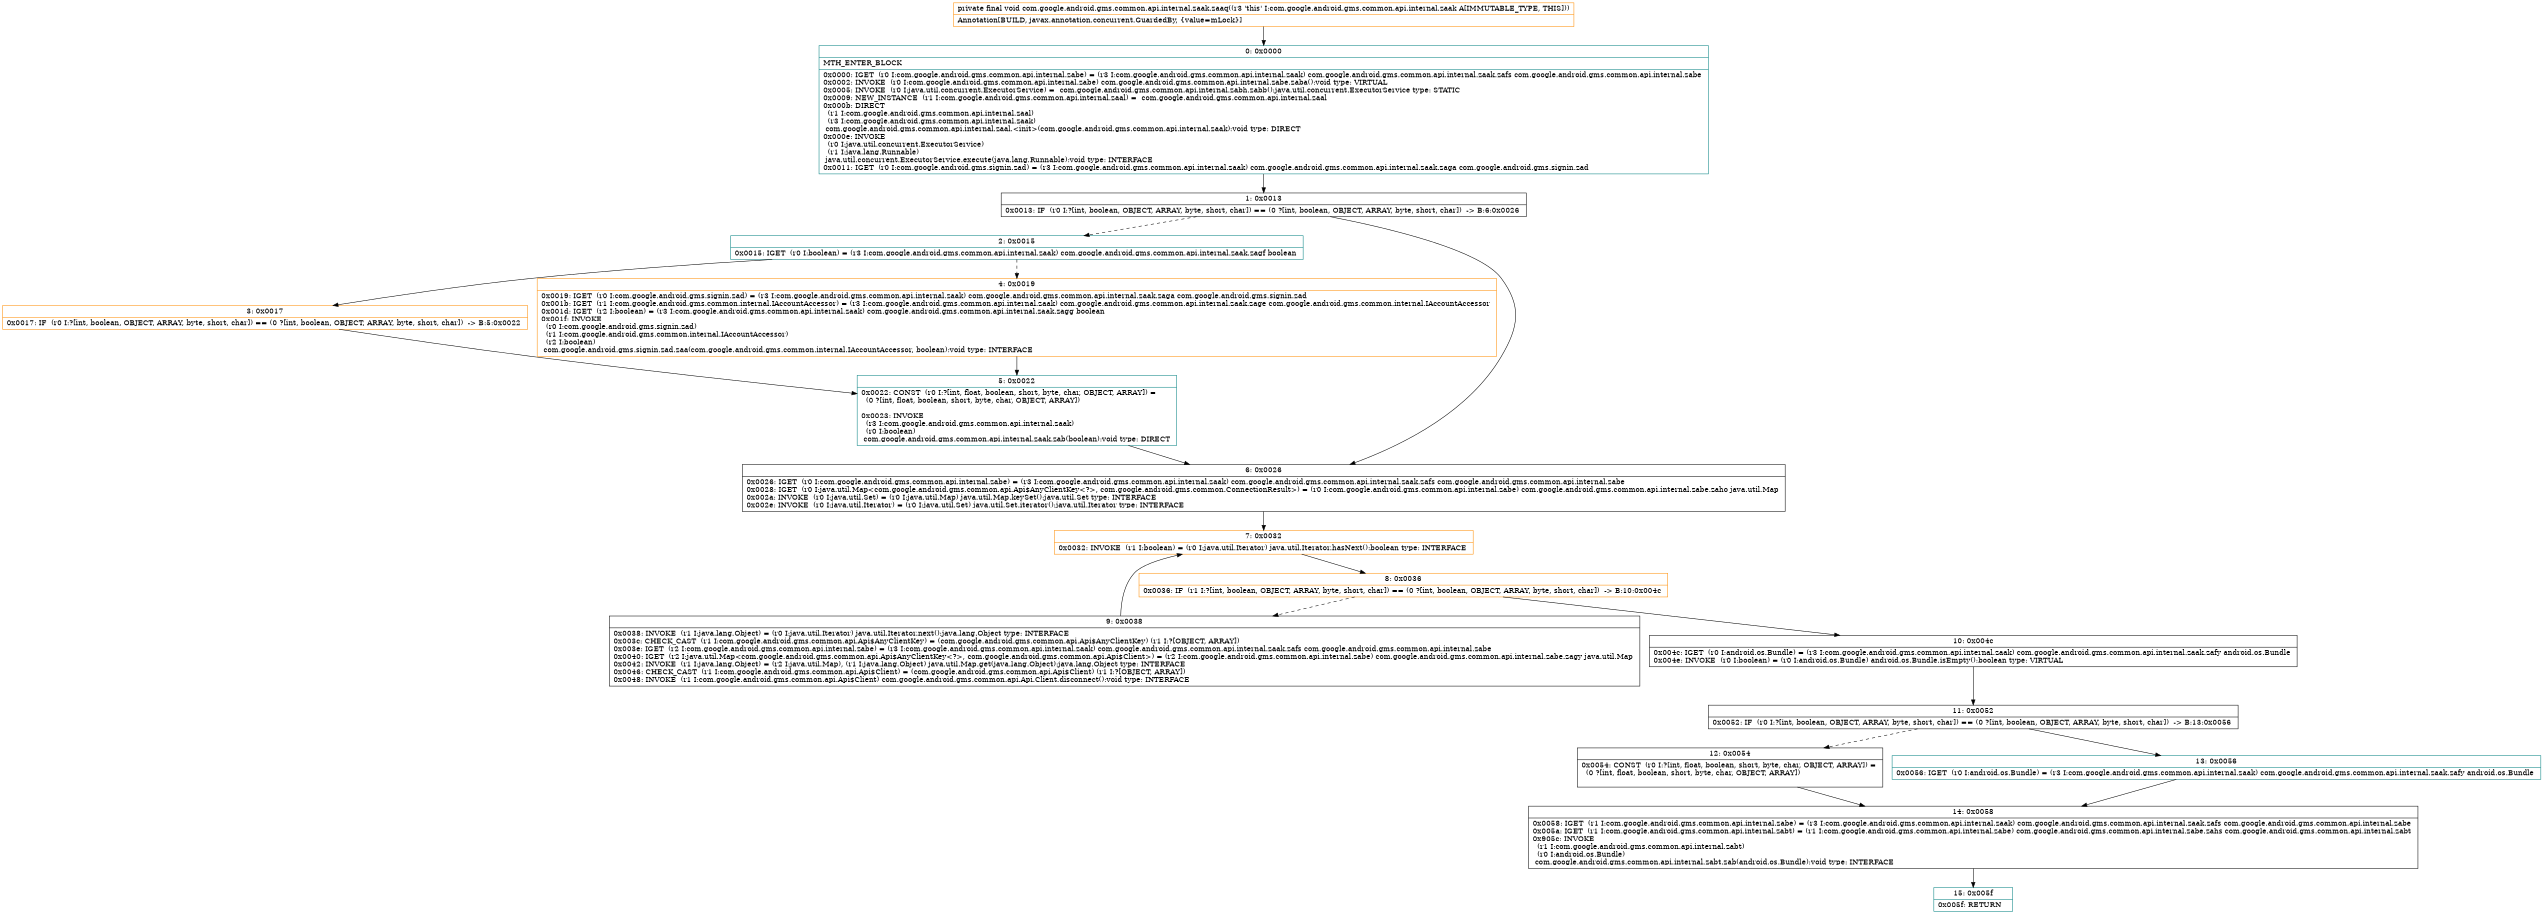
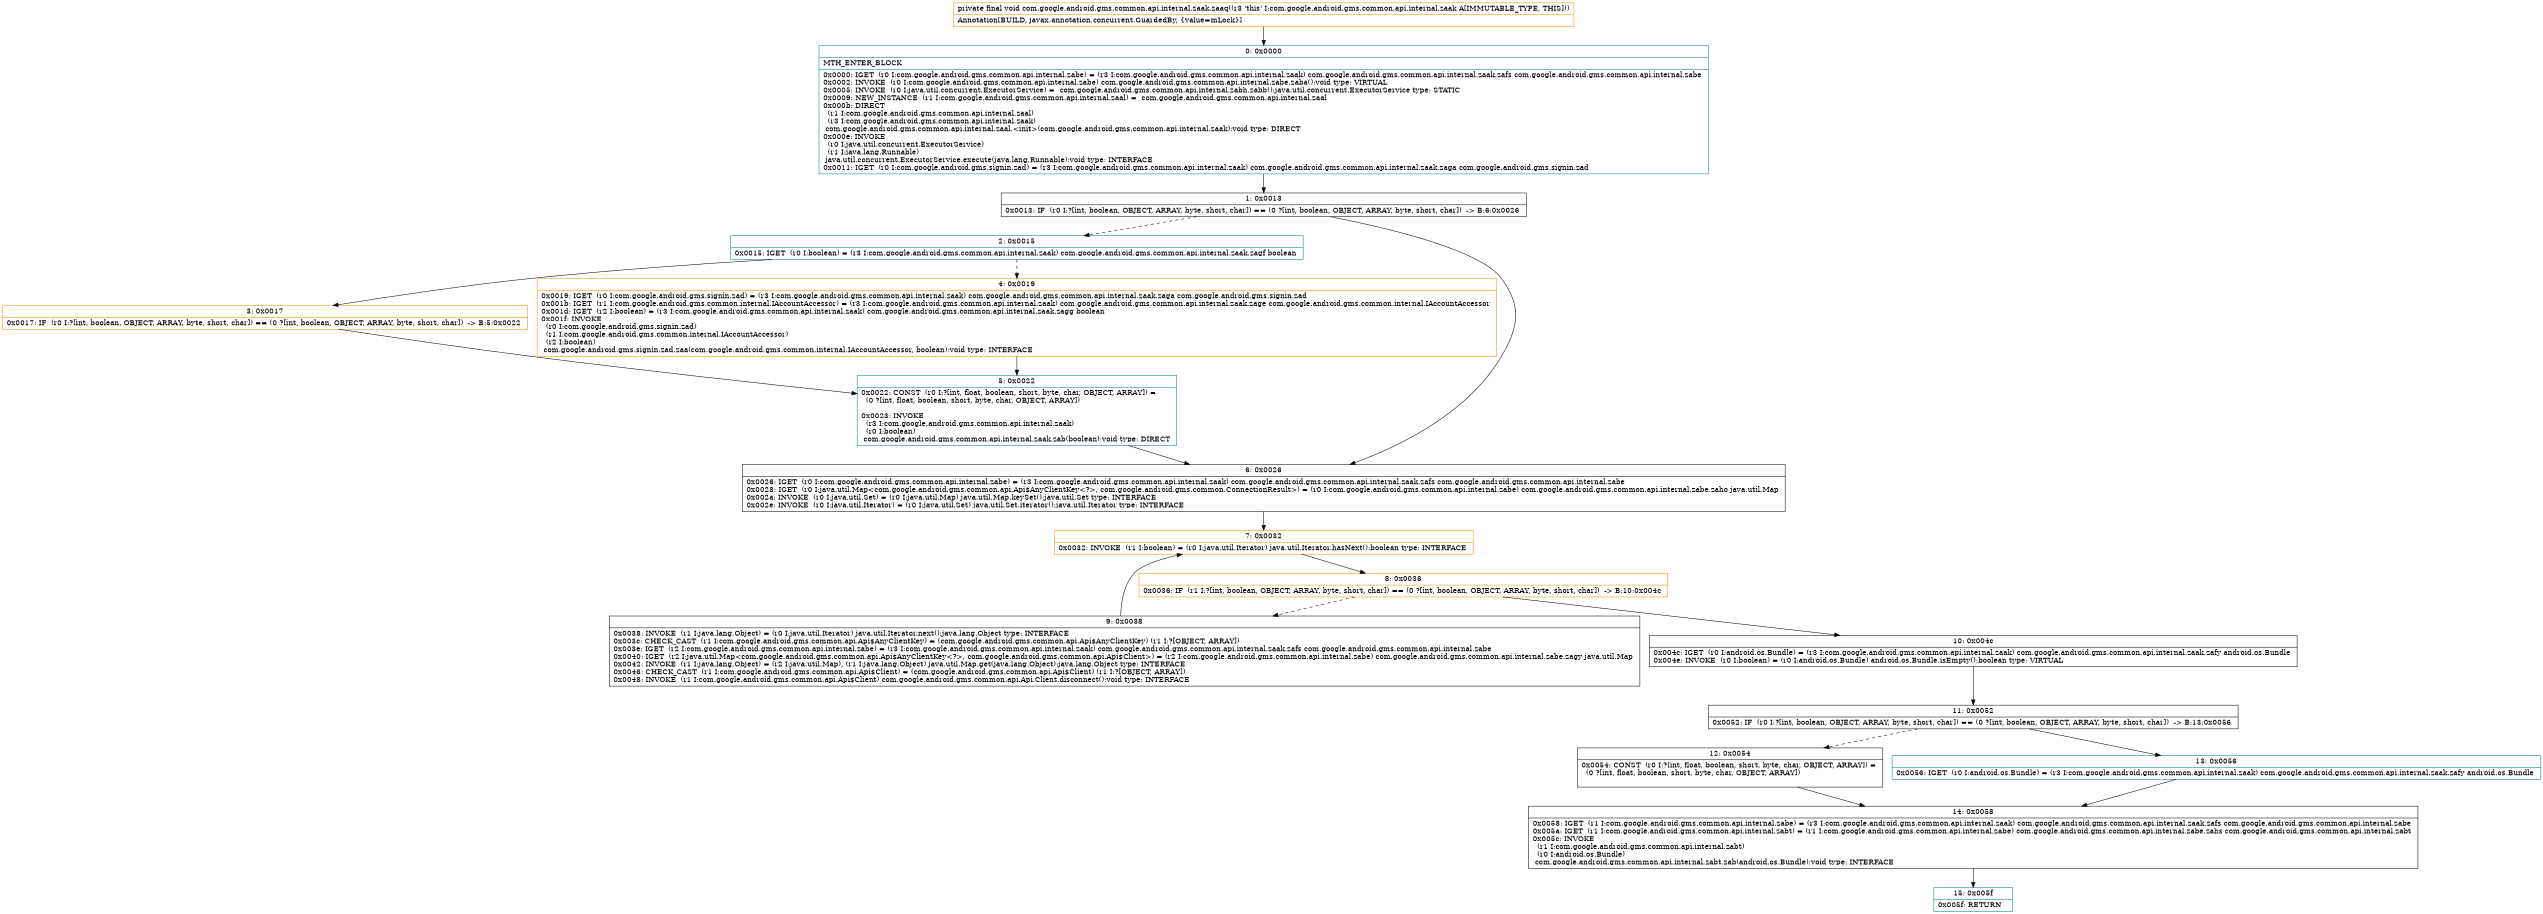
node "14: 0x0058": text "0x905c: INVOKE" -> "0x005c: INVOKE"
